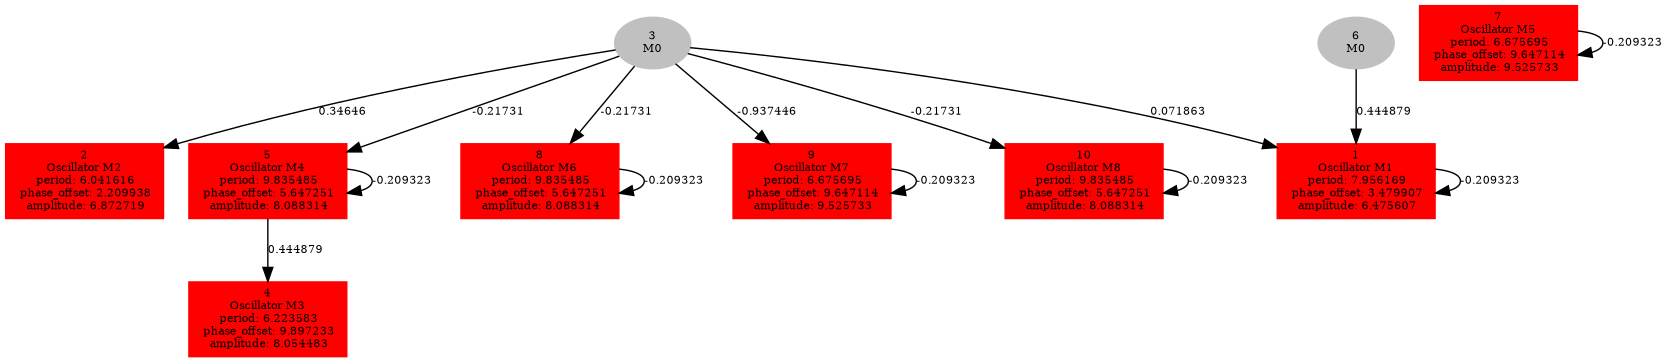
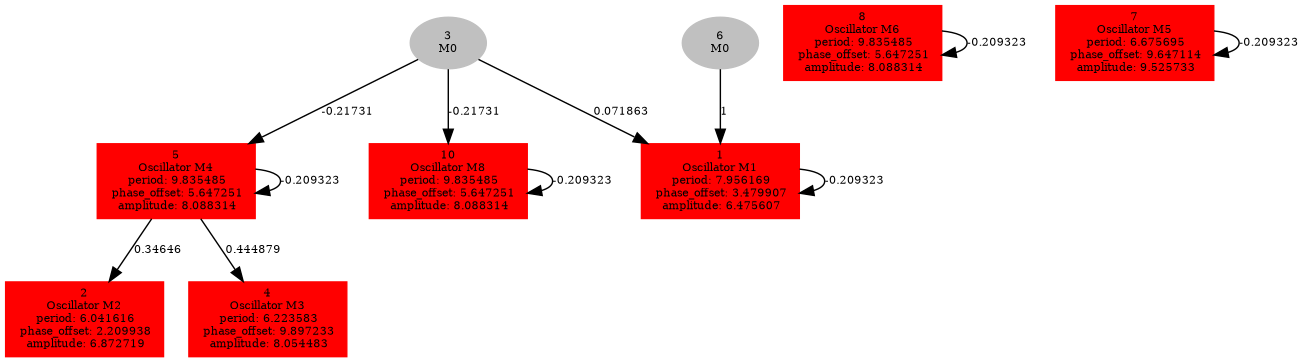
edge "3" -> "2": now "5" -> "2"
edge "3" -> "8": removed, label "-0.21731"
edge "6" -> "1": label "0.444879 " -> "1 "
node "9": removed
